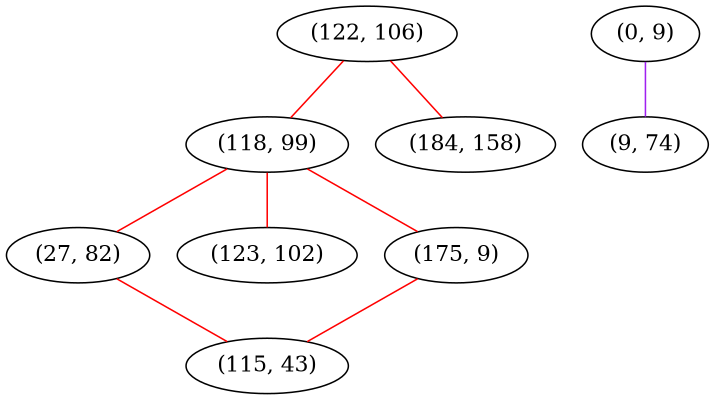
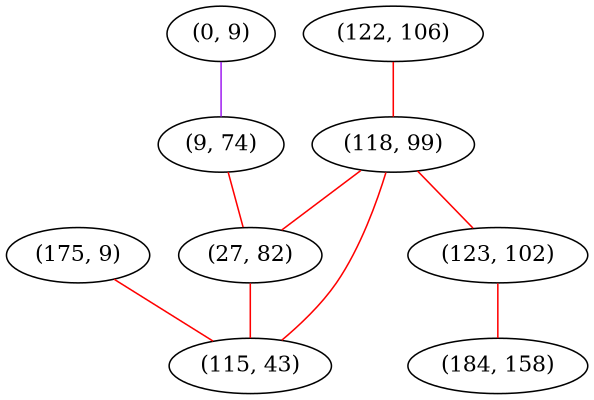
edge "(122, 106)" -- "(184, 158)": now "(123, 102)" -- "(184, 158)"
edge "(9, 74)" -- "(27, 82)": added
edge "(118, 99)" -- "(175, 9)": now "(118, 99)" -- "(115, 43)"
